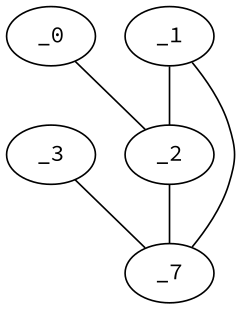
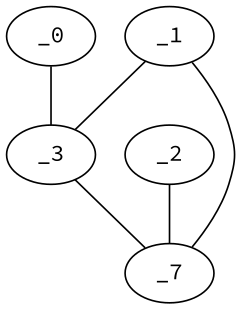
edge "_0" -- "_2": now "_0" -- "_3"
edge "_1" -- "_2": now "_1" -- "_3"
